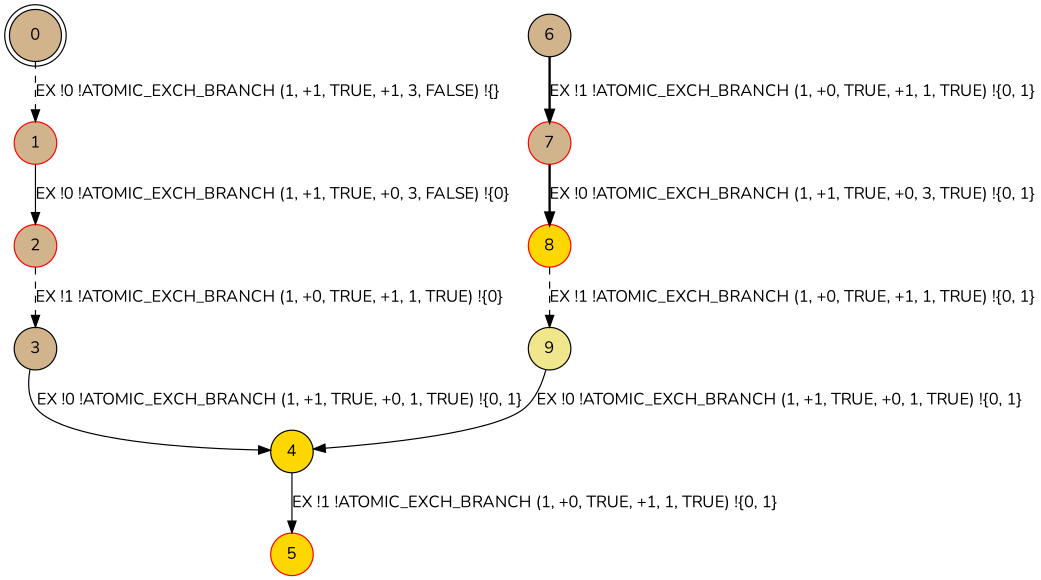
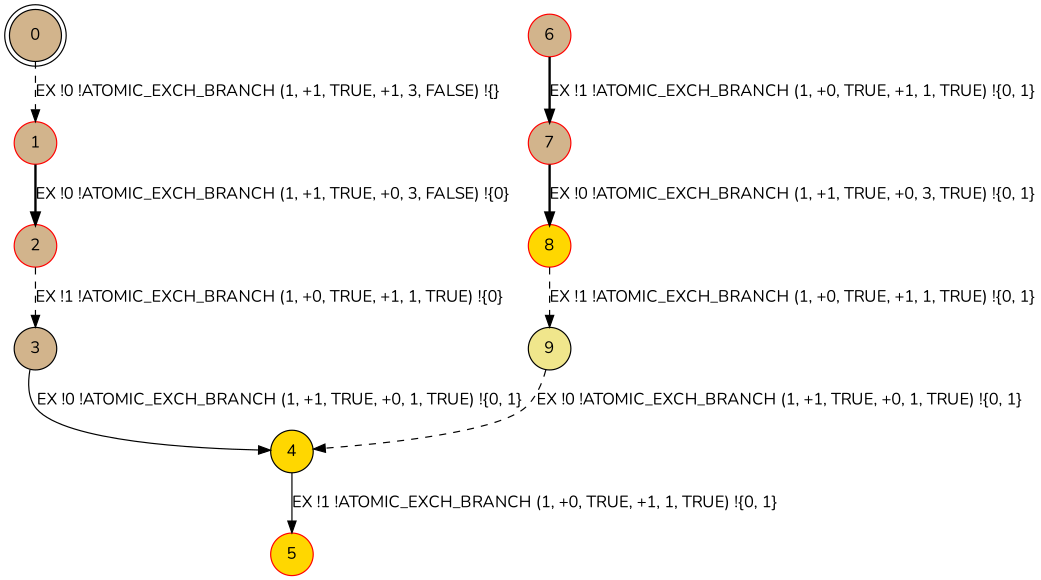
node "6": color black -> red
edge "1" -> "2": style solid -> bold
edge "9" -> "4": style solid -> dashed
